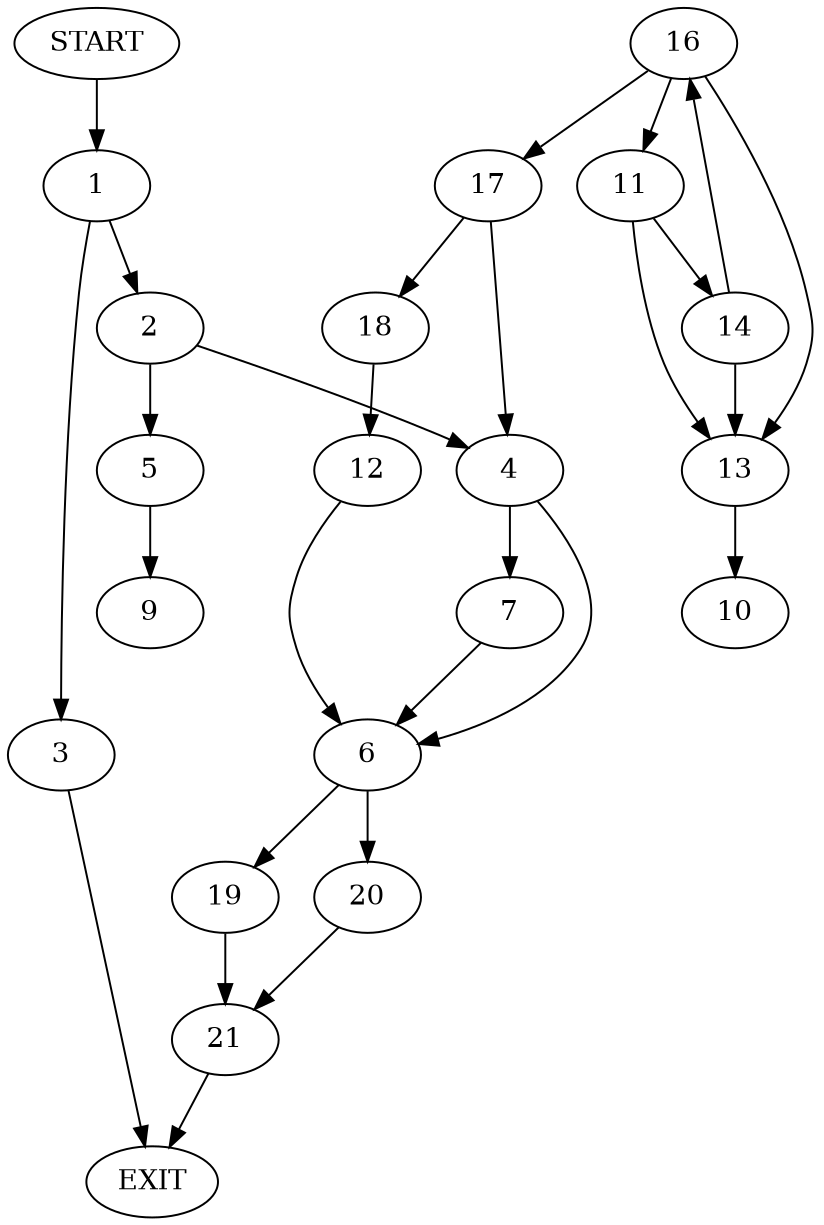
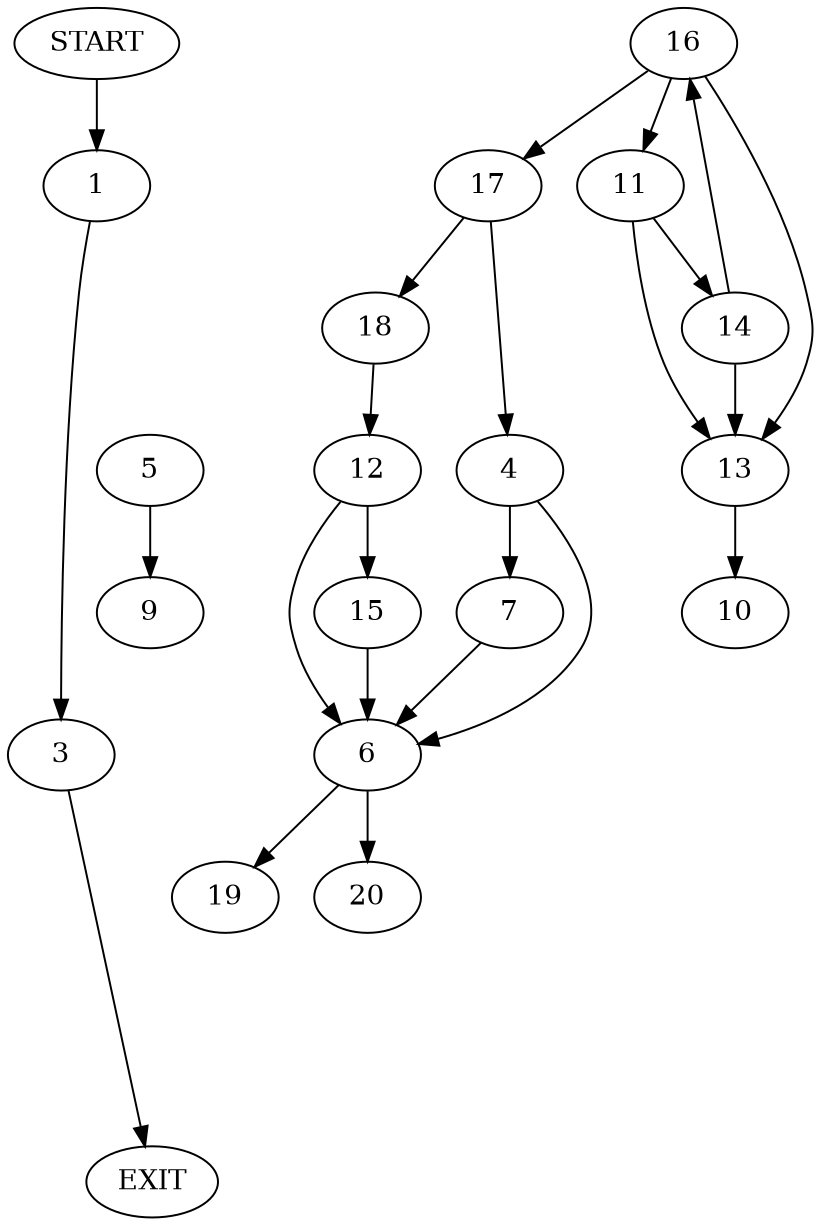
node "2": removed
node "15": added
node "21": removed
